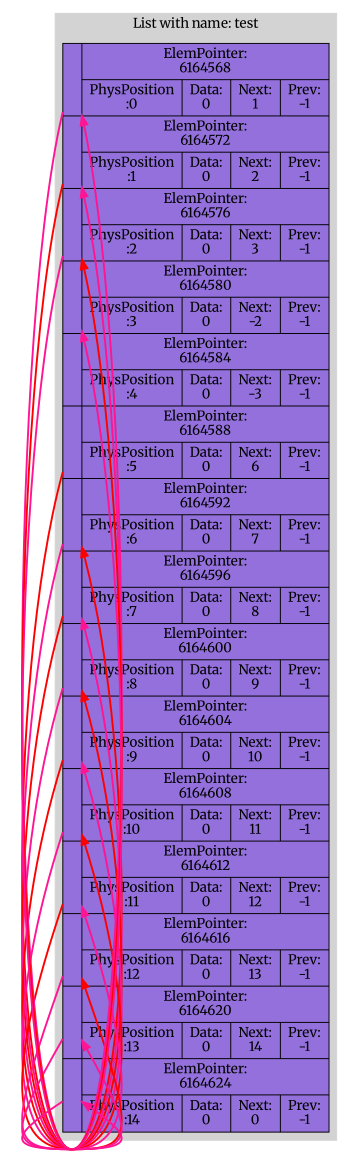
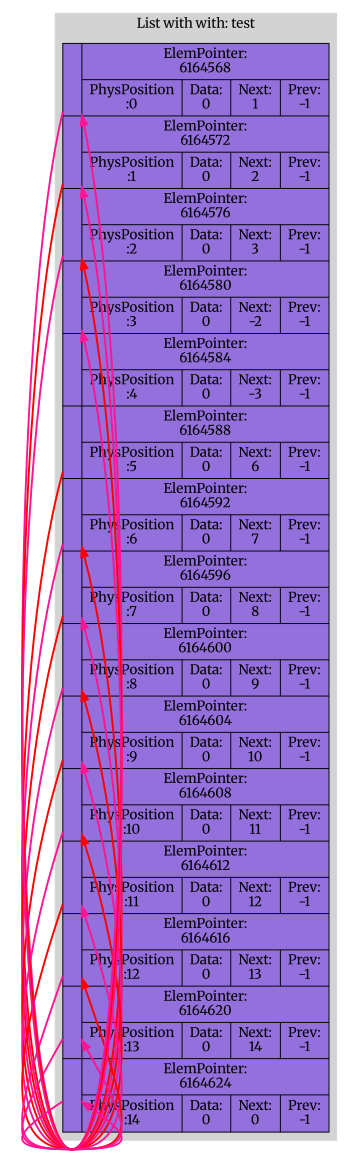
cluster "List with name: test": label "List with name: test" -> "List with with: test"
